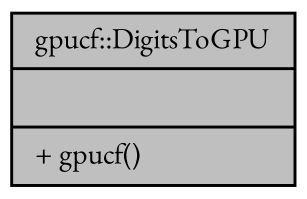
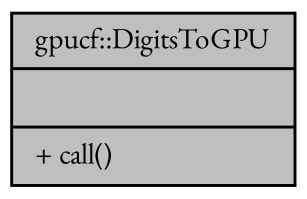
node "gpucf::DigitsToGPU": text "+ gpucf()" -> "+ call()"
